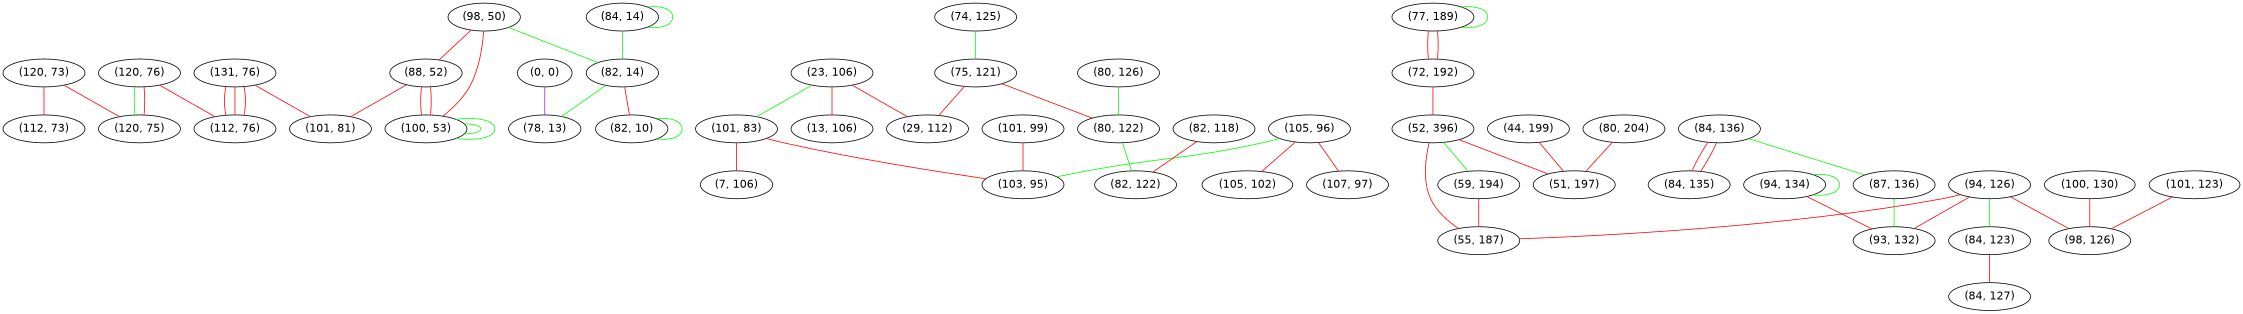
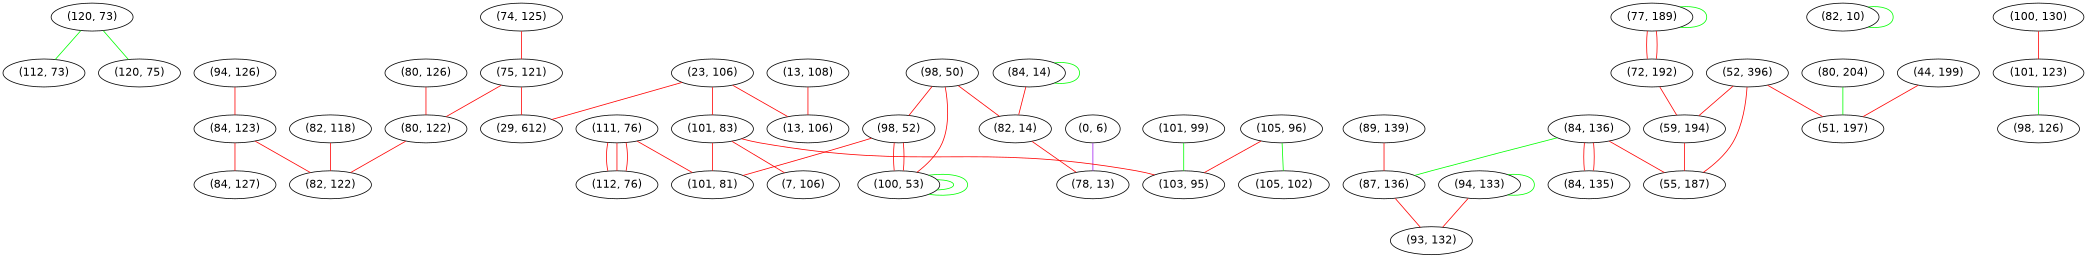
edge "(98, 50)" -- "(82, 14)": color green -> red
edge "(84, 14)" -- "(82, 14)": color green -> red
edge "(74, 125)" -- "(75, 121)": color green -> red
node "(120, 76)": removed
node "(131, 76)": label "(131, 76)" -> "(111, 76)"
node "(88, 52)": label "(88, 52)" -> "(98, 52)"
node "(0, 0)": label "(0, 0)" -> "(0, 6)"
node "(13, 108)": added
edge "(120, 73)" -- "(112, 73)": color red -> green
edge "(120, 73)" -- "(120, 75)": color red -> green
edge "(82, 14)" -- "(78, 13)": color green -> red
edge "(82, 14)" -- "(82, 10)": removed
edge "(23, 106)" -- "(101, 83)": color green -> red
edge "(80, 126)" -- "(80, 122)": color green -> red
edge "(72, 192)" -- "(52, 396)": now "(72, 192)" -- "(59, 194)"
node "(29, 112)": label "(29, 112)" -> "(29, 612)"
node "(89, 139)": added
edge "(84, 123)" -- "(82, 122)": added
edge "(101, 83)" -- "(101, 81)": added
edge "(101, 99)" -- "(103, 95)": color red -> green
edge "(80, 122)" -- "(82, 122)": color green -> red
edge "(105, 96)" -- "(105, 102)": color red -> green
edge "(52, 396)" -- "(59, 194)": color green -> red
edge "(80, 204)" -- "(51, 197)": color red -> green
edge "(105, 96)" -- "(103, 95)": color green -> red
node "(107, 97)": removed
node "(94, 134)": label "(94, 134)" -> "(94, 133)"
edge "(87, 136)" -- "(93, 132)": color green -> red
edge "(94, 126)" -- "(93, 132)": removed
edge "(94, 126)" -- "(84, 123)": color green -> red
edge "(94, 126)" -- "(98, 126)": removed
edge "(100, 130)" -- "(98, 126)": now "(100, 130)" -- "(101, 123)"
edge "(101, 123)" -- "(98, 126)": color red -> green
edge "(94, 126)" -- "(55, 187)": now "(84, 136)" -- "(55, 187)"
